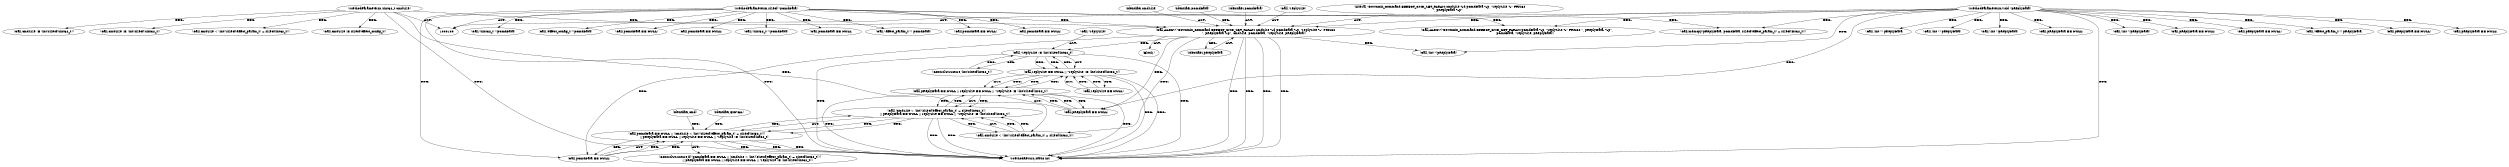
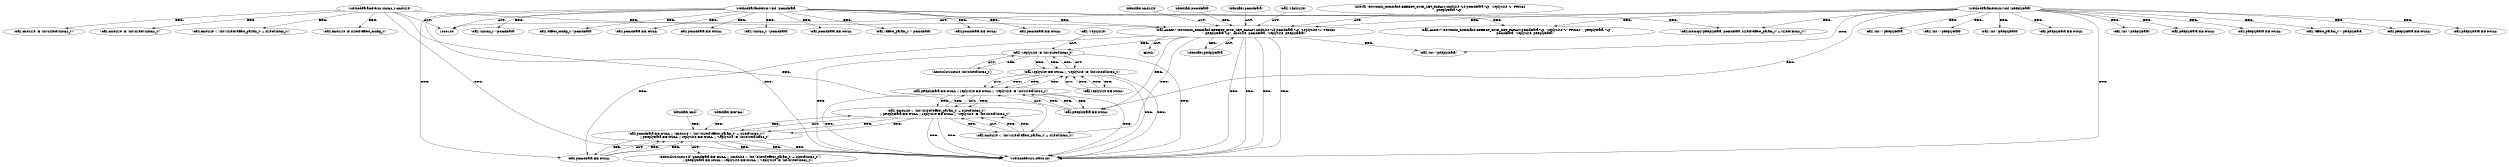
node "(MethodParameterIn,sizeof *pCmdData)": label "(MethodParameterIn,sizeof *pCmdData)" -> "(MethodParameterIn,void *pCmdData)"
edge "(ControlStructure,(int)sizeof(int32_t))" -> "(Call,*replySize != (int)sizeof(int32_t))": label "DDG: " -> "AST: "
